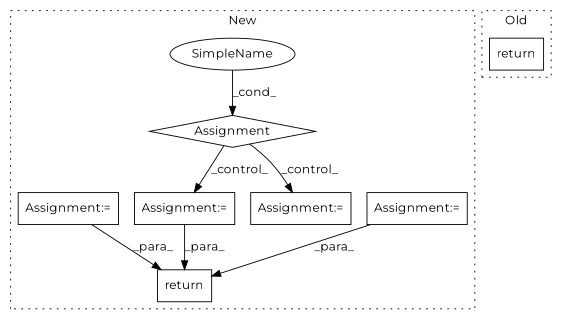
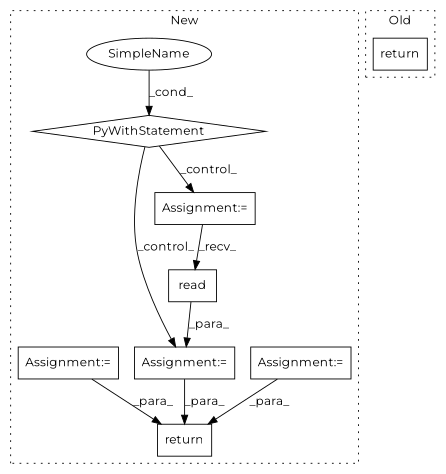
node "Assignment": label "Assignment" -> "PyWithStatement"
node "read": added
